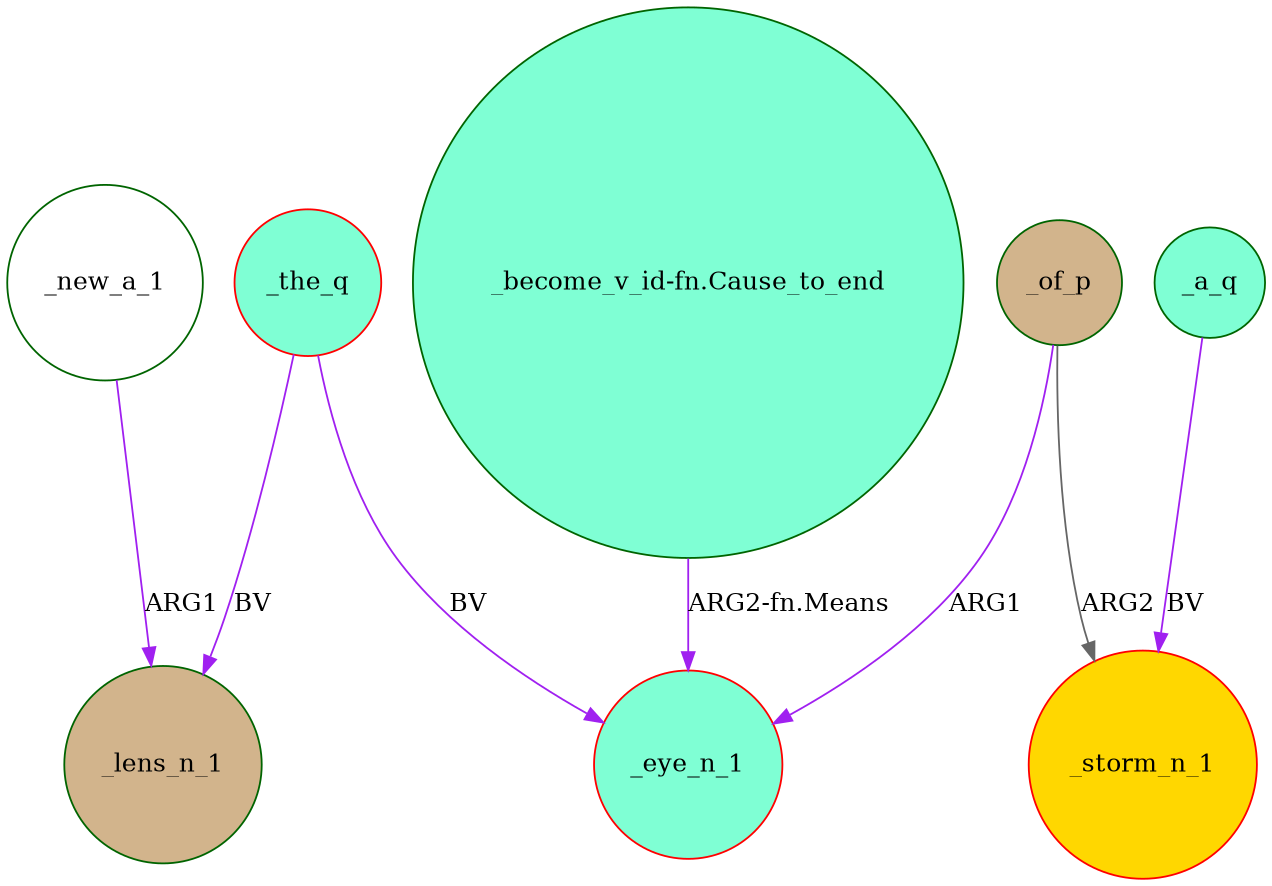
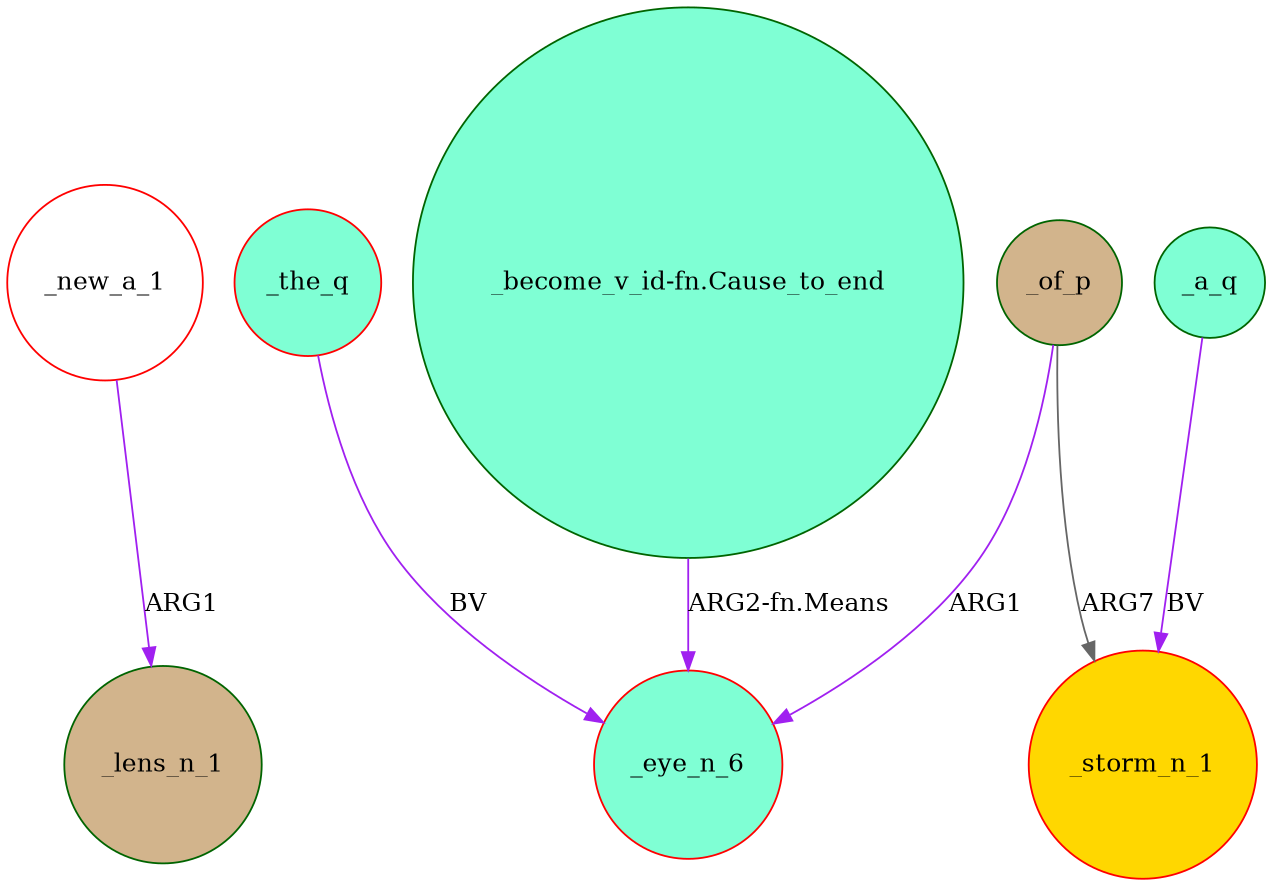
node "_new_a_1": color darkgreen -> red
edge "_the_q" -> "_lens_n_1": removed, label "BV"
edge "_of_p" -> "_storm_n_1": label "ARG2" -> "ARG7"
node "_eye_n_1": label "_eye_n_1" -> "_eye_n_6"
